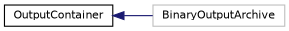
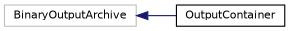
edge "BinaryOutputArchive" -> "OutputContainer": reversed
